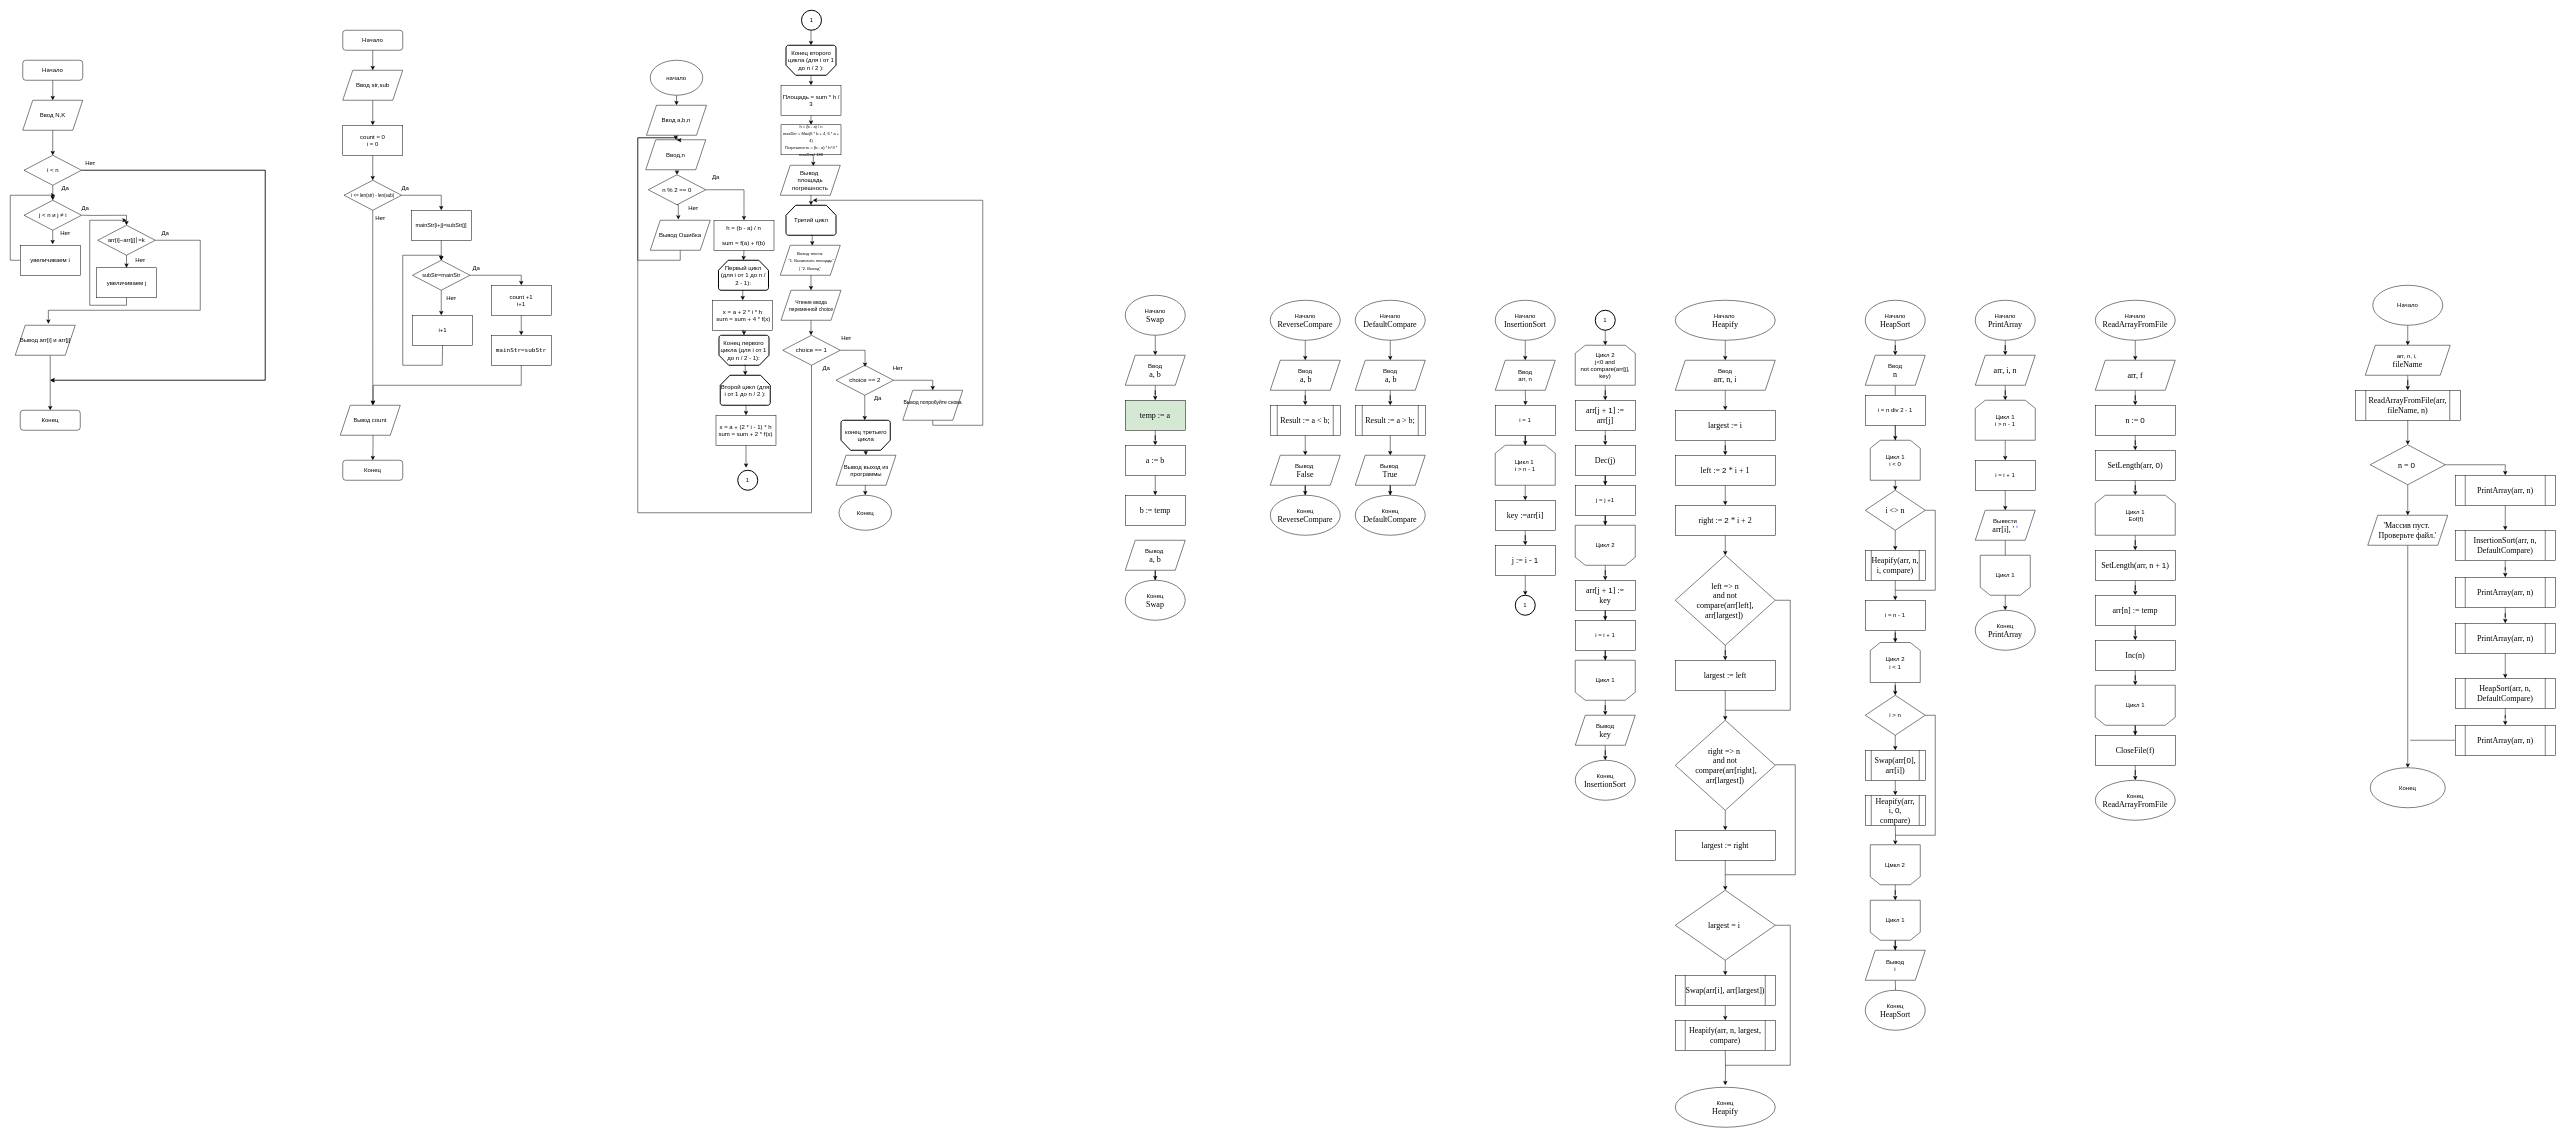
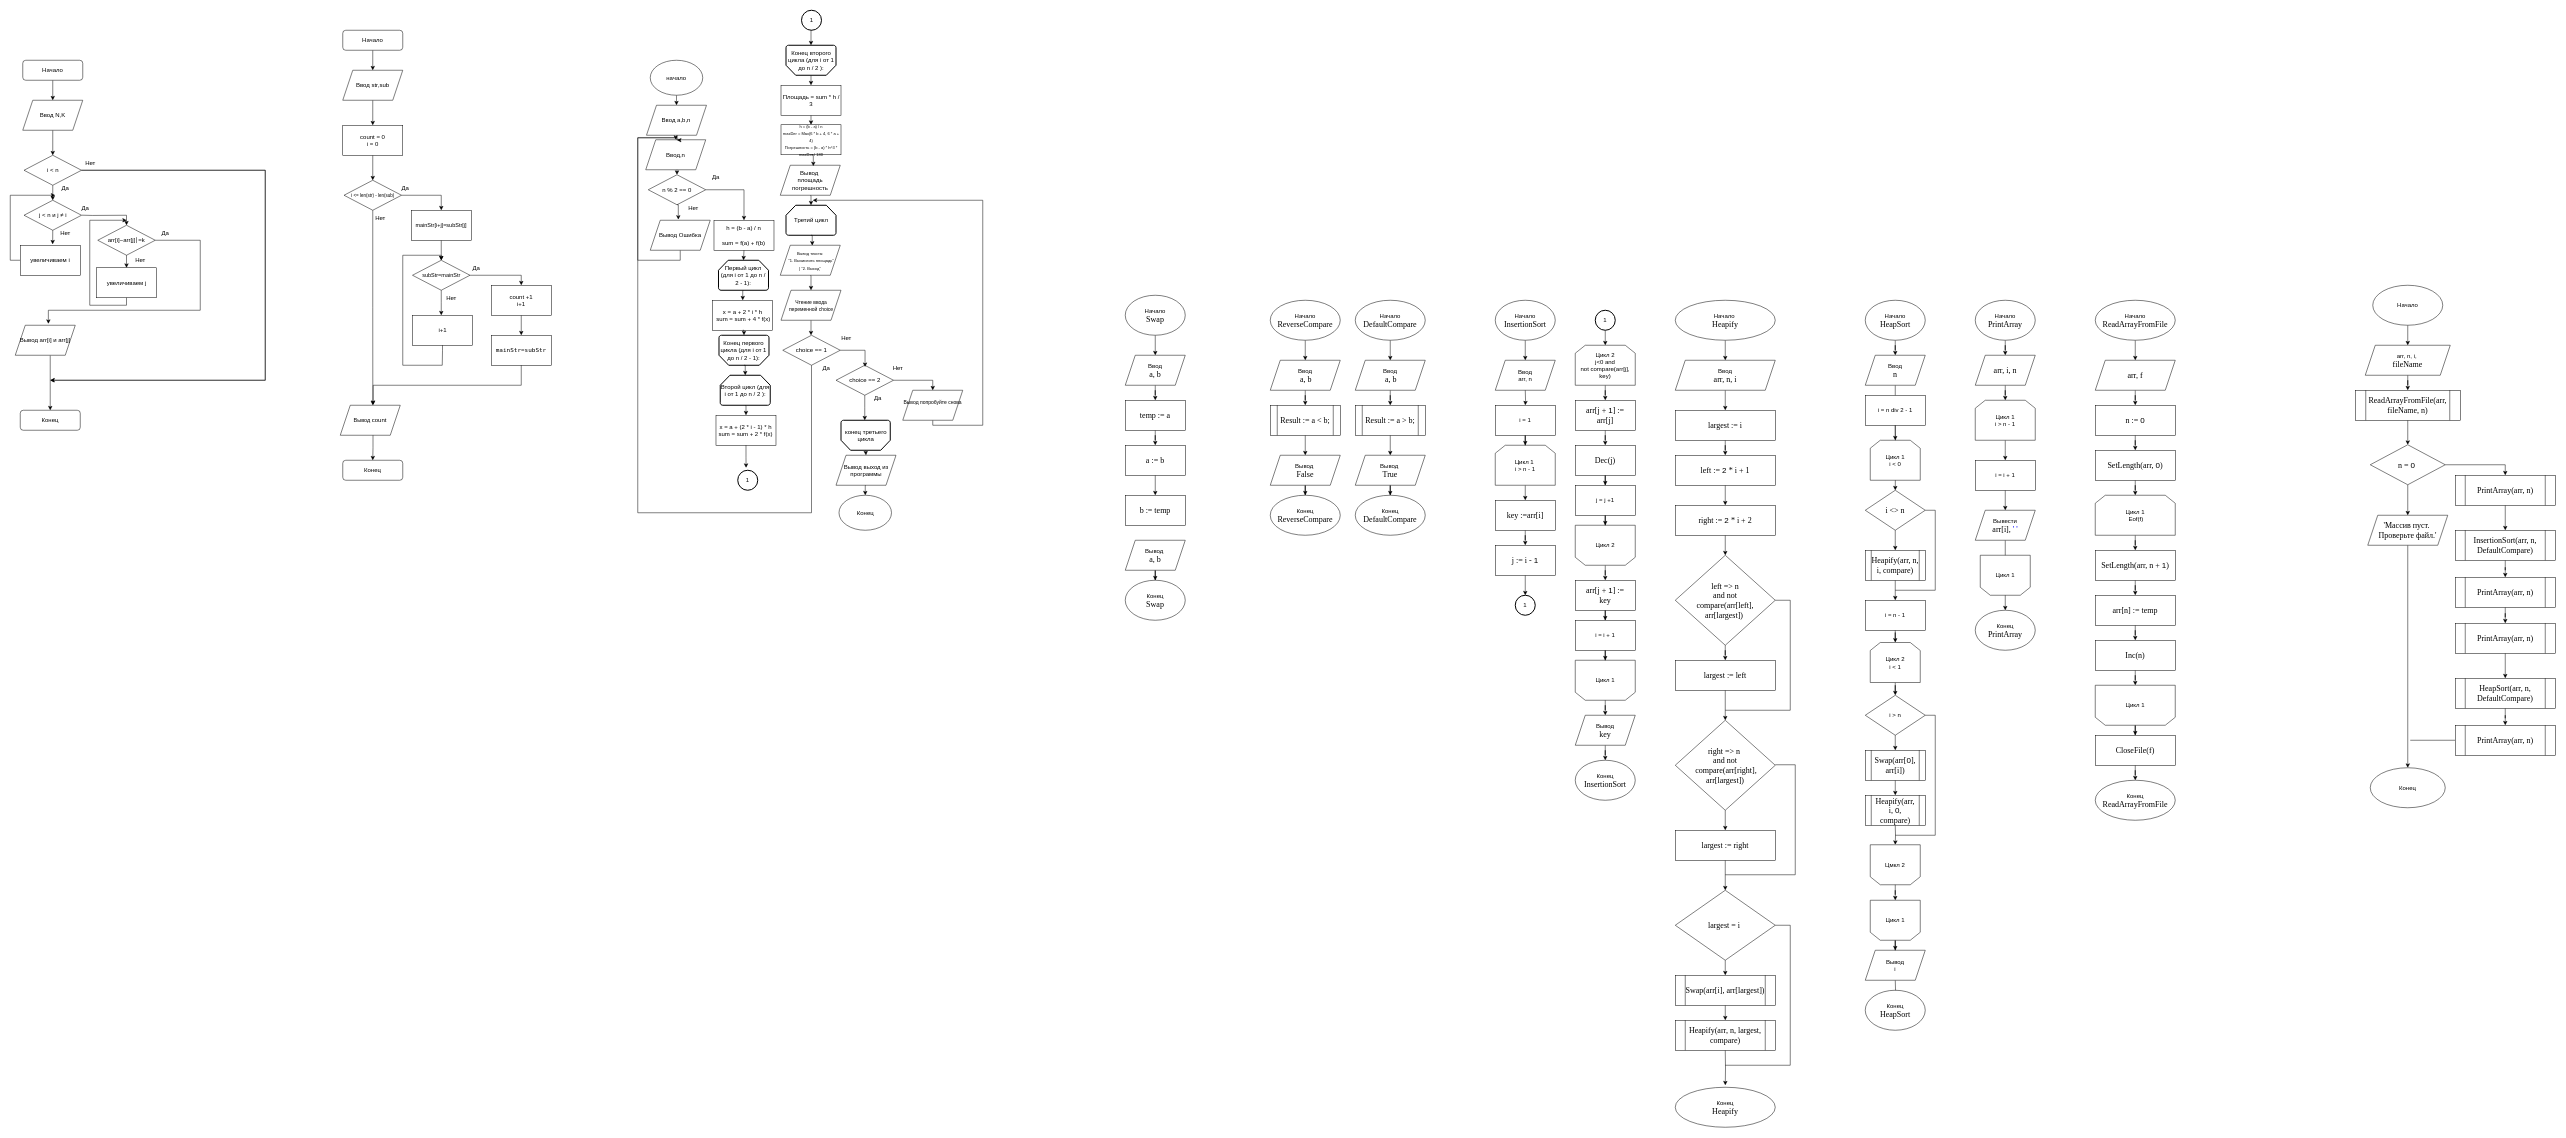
node "temp := a": fillcolor #d5e8d4 -> #ffffff
